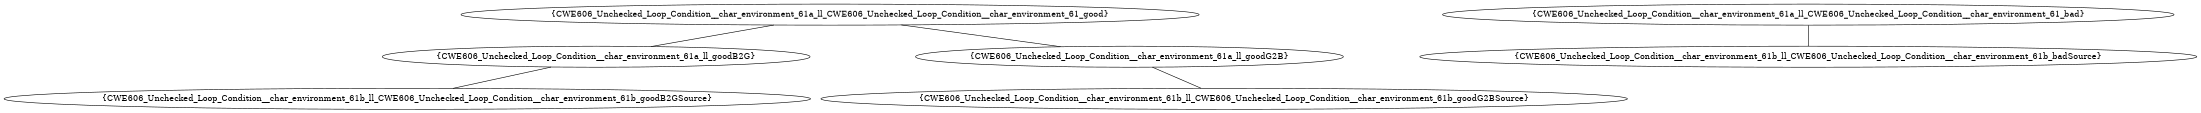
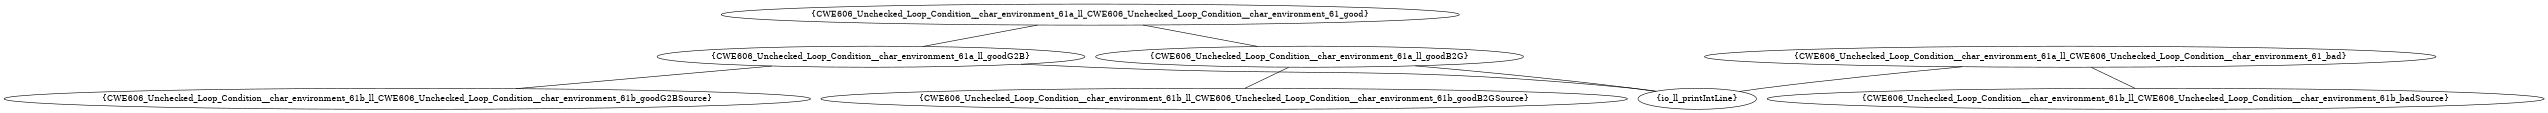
node "{io_ll_printIntLine}": added
